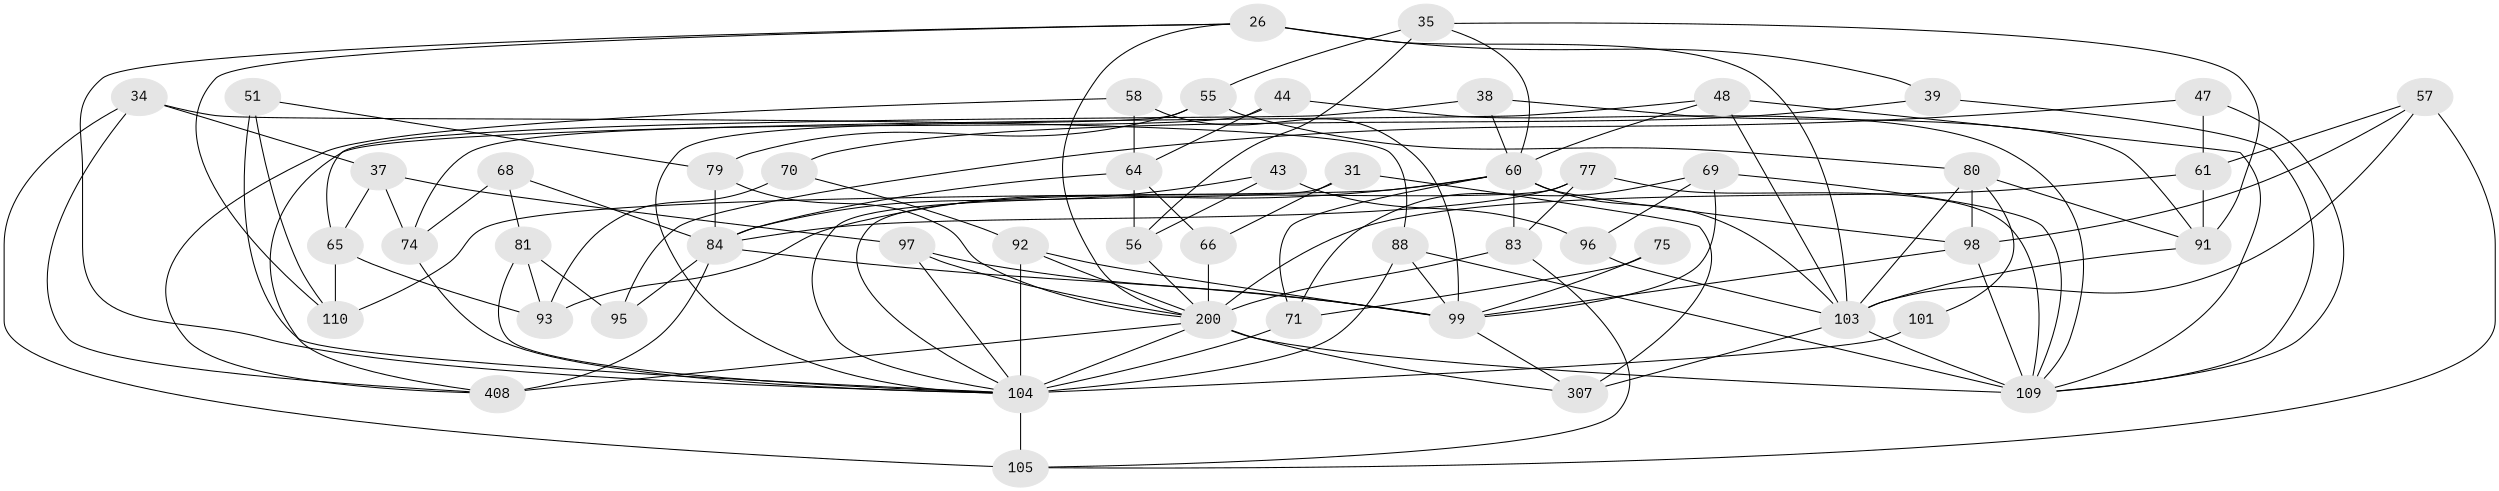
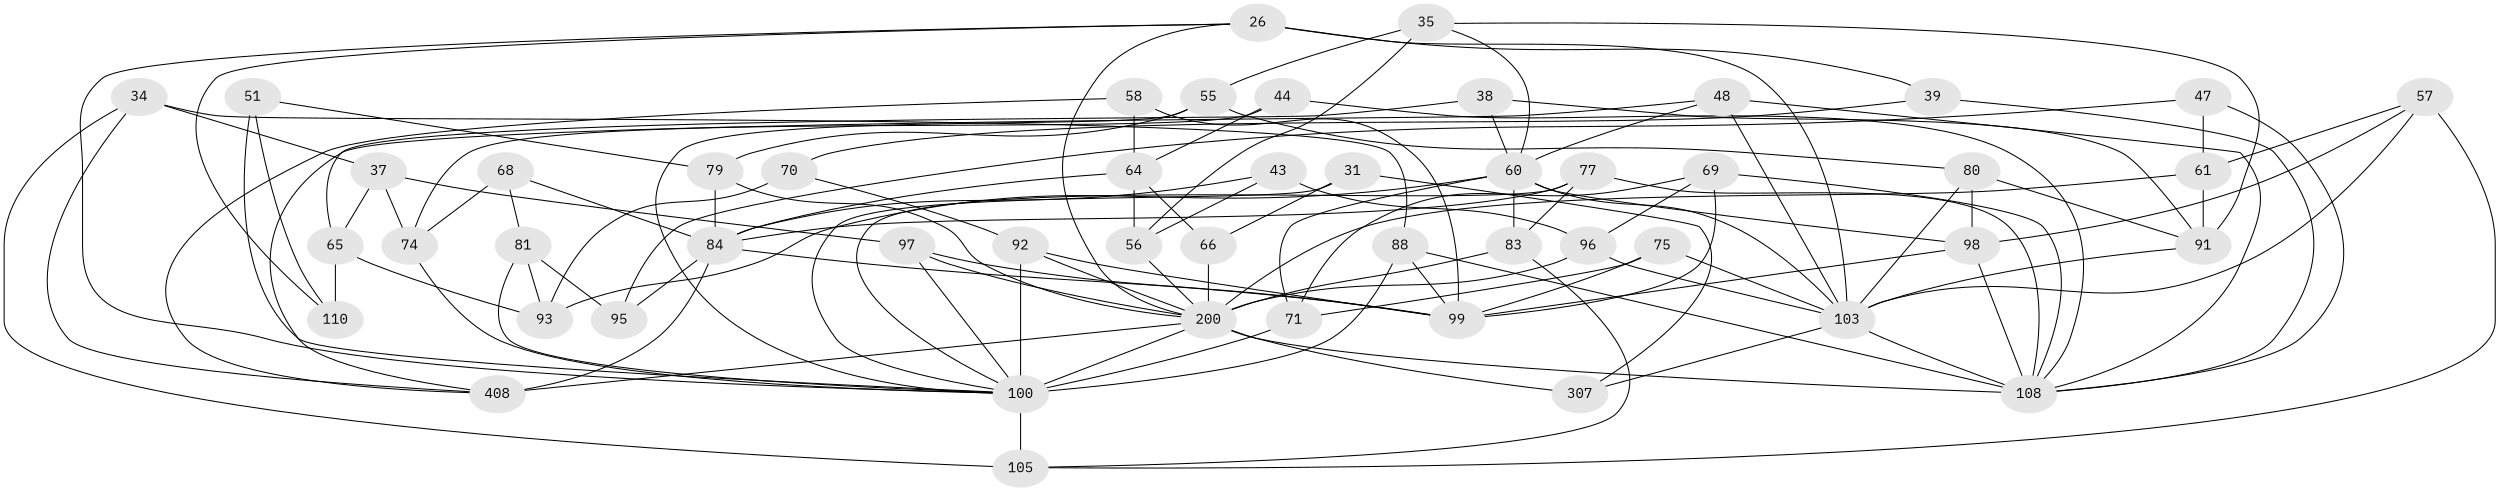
edge "60" -- "110": removed
edge "75" -- "103": added
edge "96" -- "200": added
node "101": removed
edge "99" -- "307": removed
node "104": label "104" -> "100"
node "109": label "109" -> "108"
